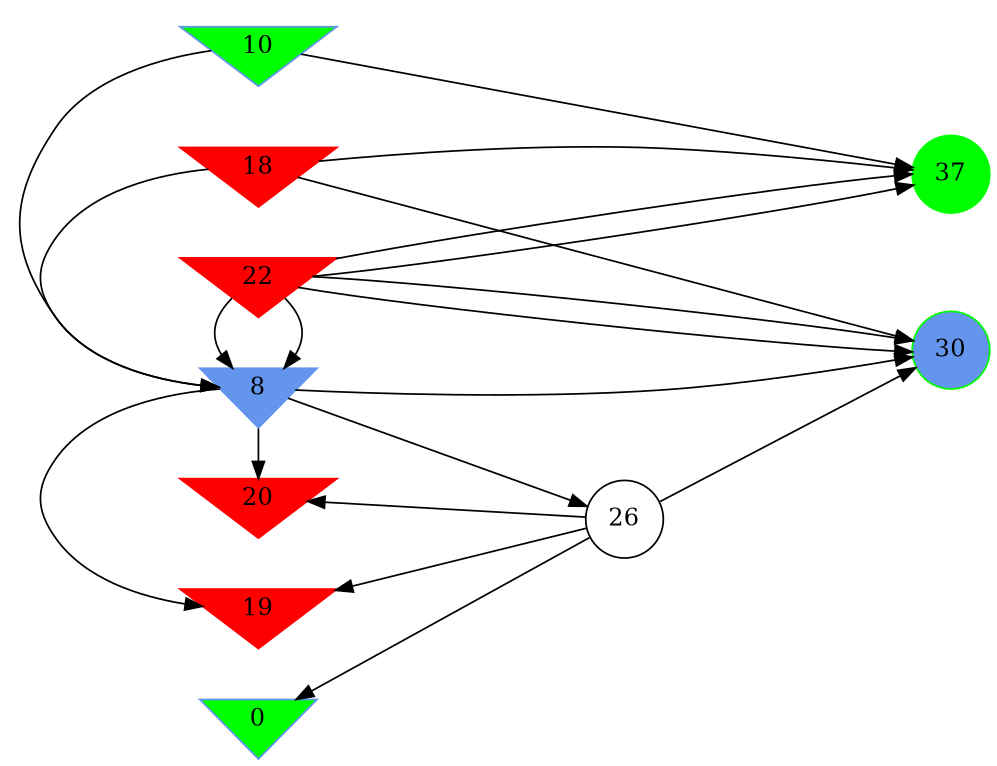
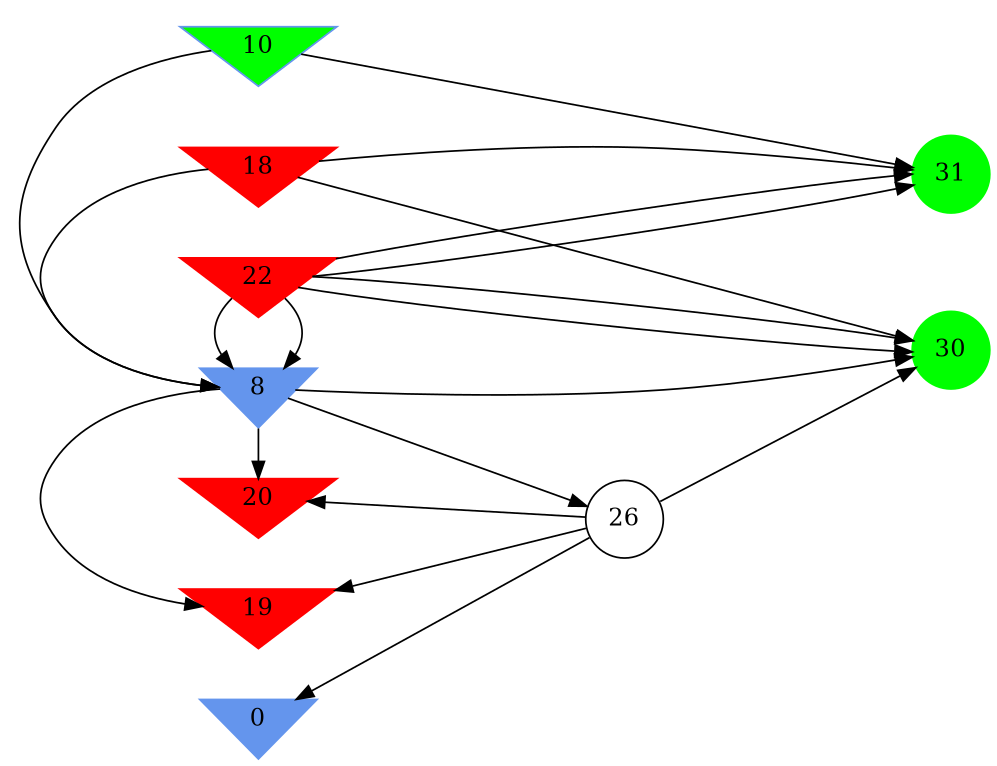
node "37": label "37" -> "31"
node "30": fillcolor cornflowerblue -> green
node "0": fillcolor green -> cornflowerblue
